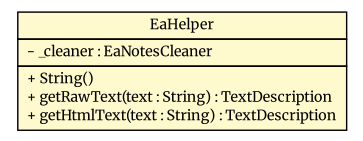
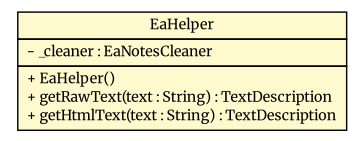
node "EaHelper": text "+ String()" -> "+ EaHelper()"
